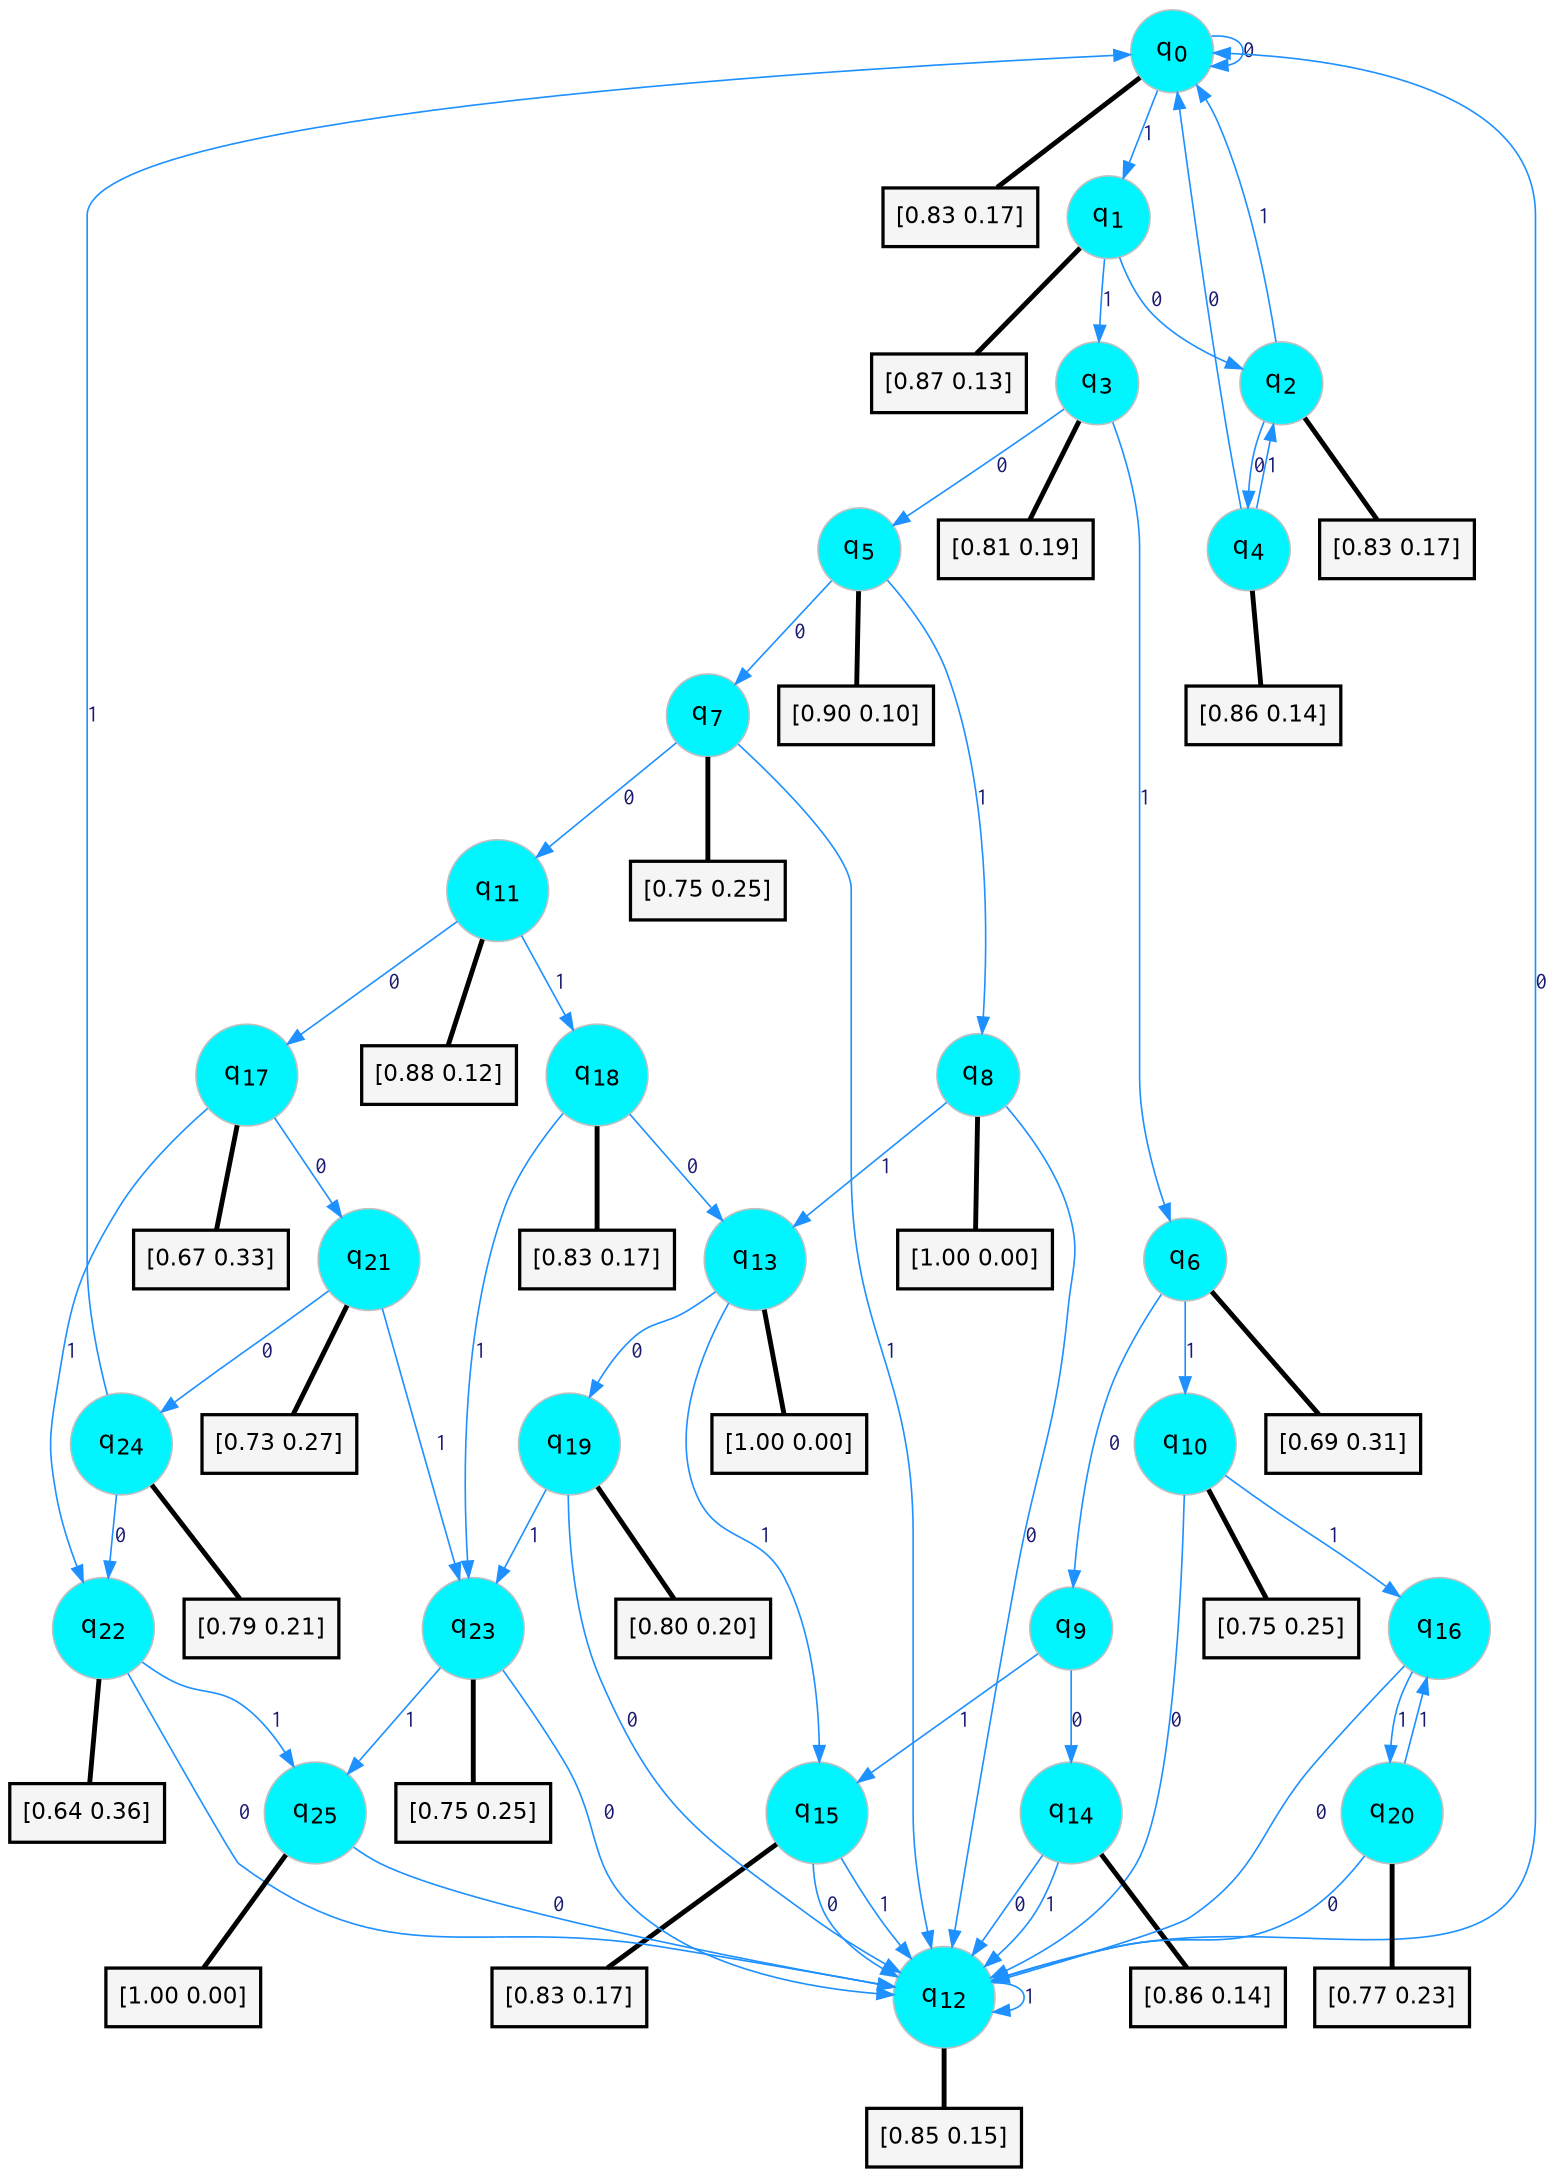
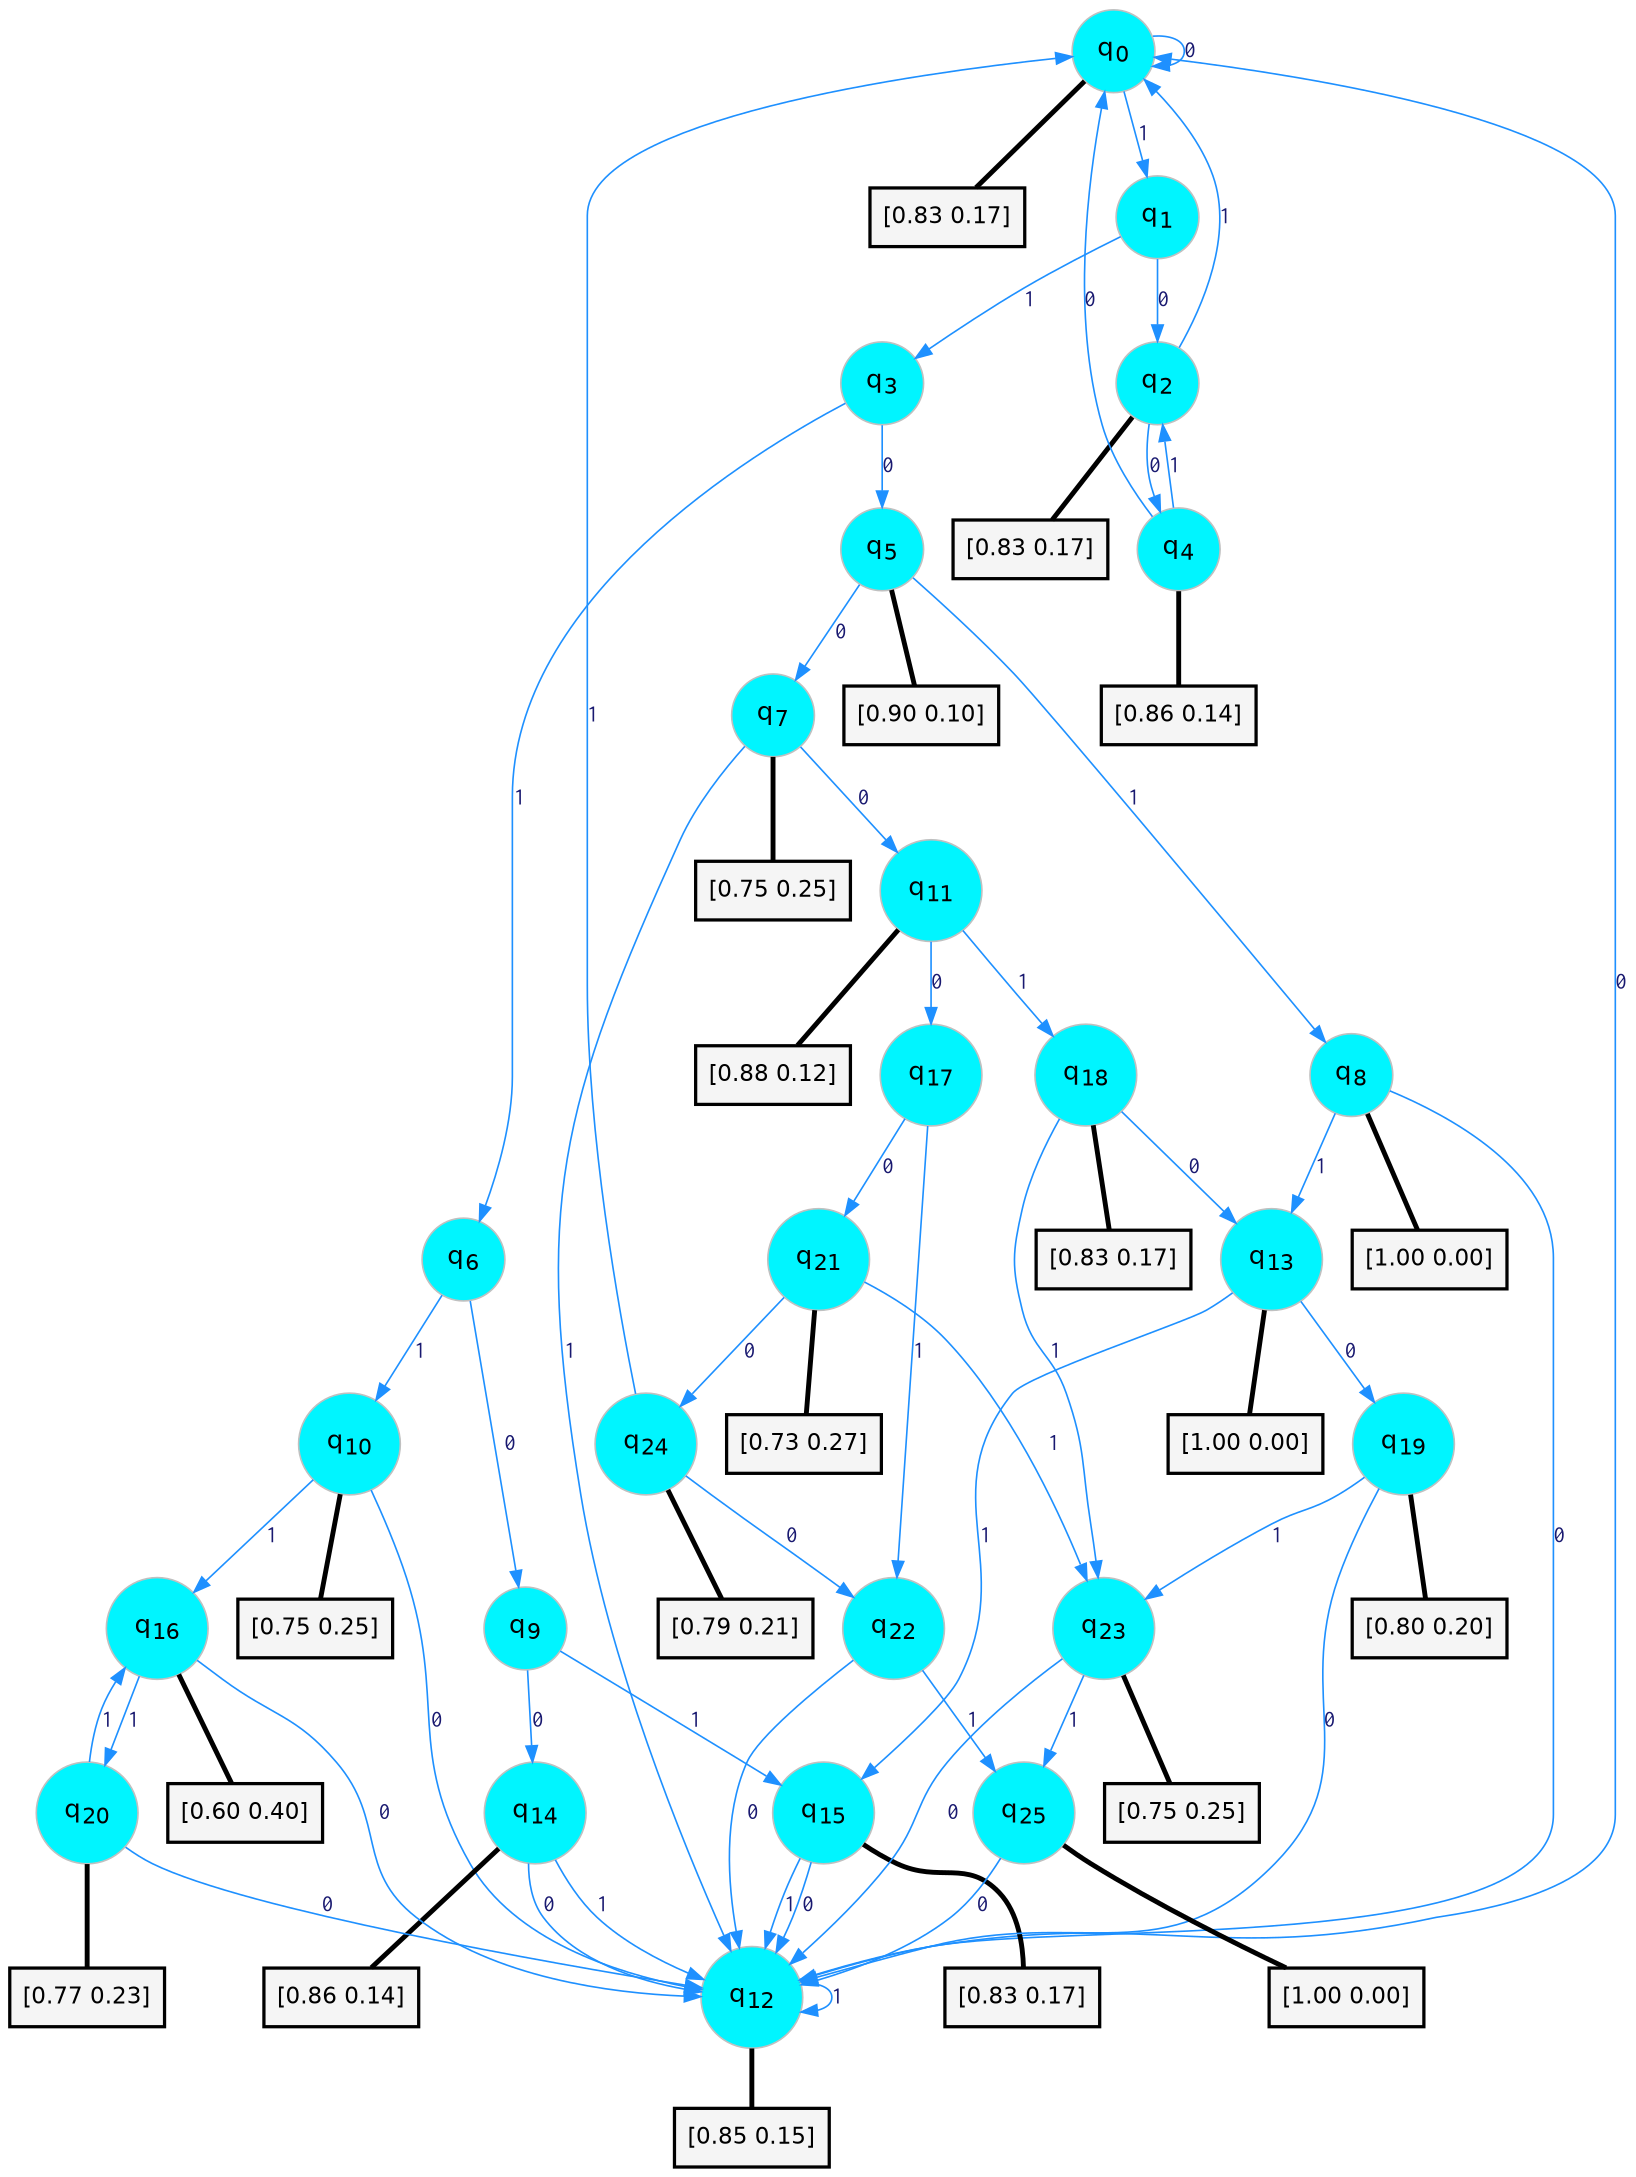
node "[0.87 0.13]": removed
node "[0.81 0.19]": removed
node "[0.67 0.33]": removed
node "[0.69 0.31]": removed
node "[0.64 0.36]": removed
node "[0.60 0.40]": added
